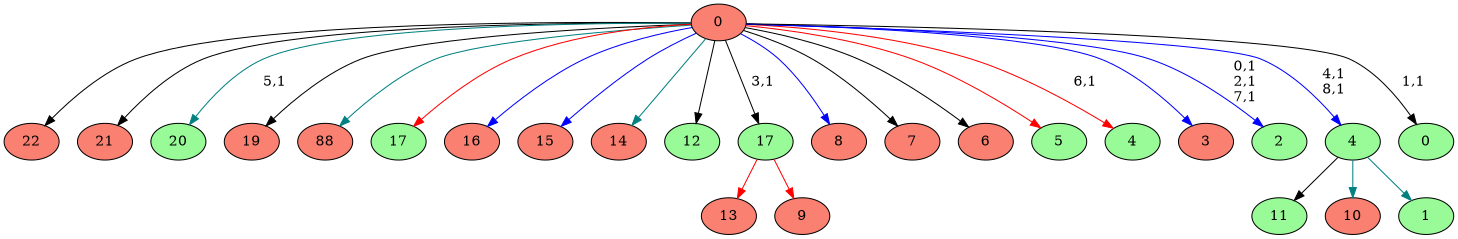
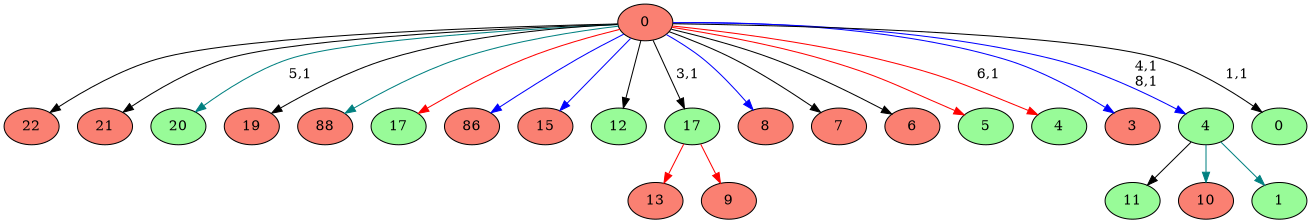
node "16": label "16" -> "86"
node "14": removed
node "2": removed
